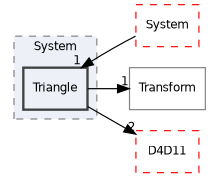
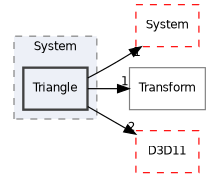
edge "System" -> "Triangle": reversed
node "D4D11": label "D4D11" -> "D3D11"
